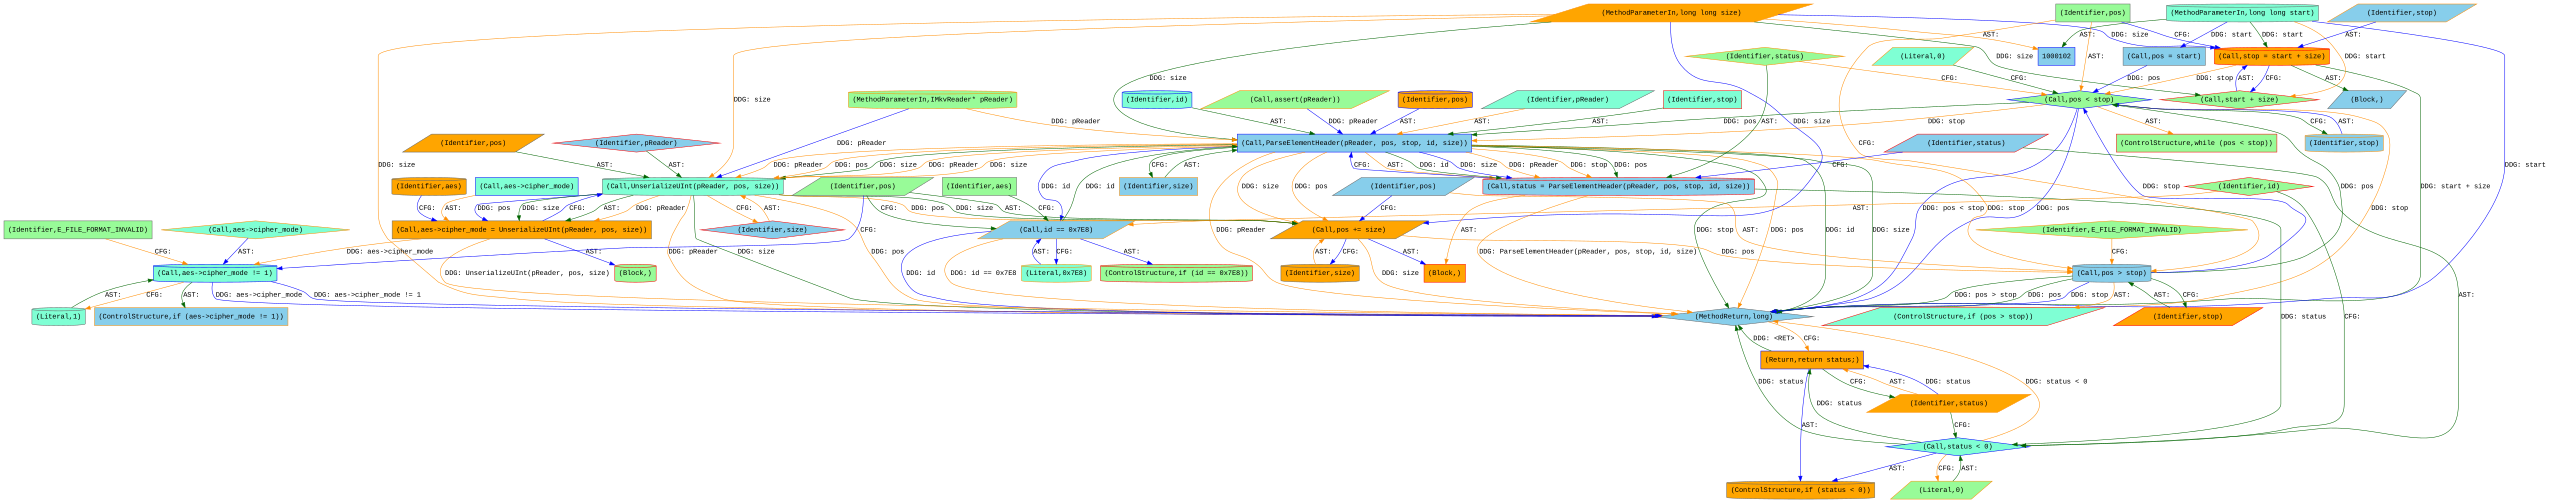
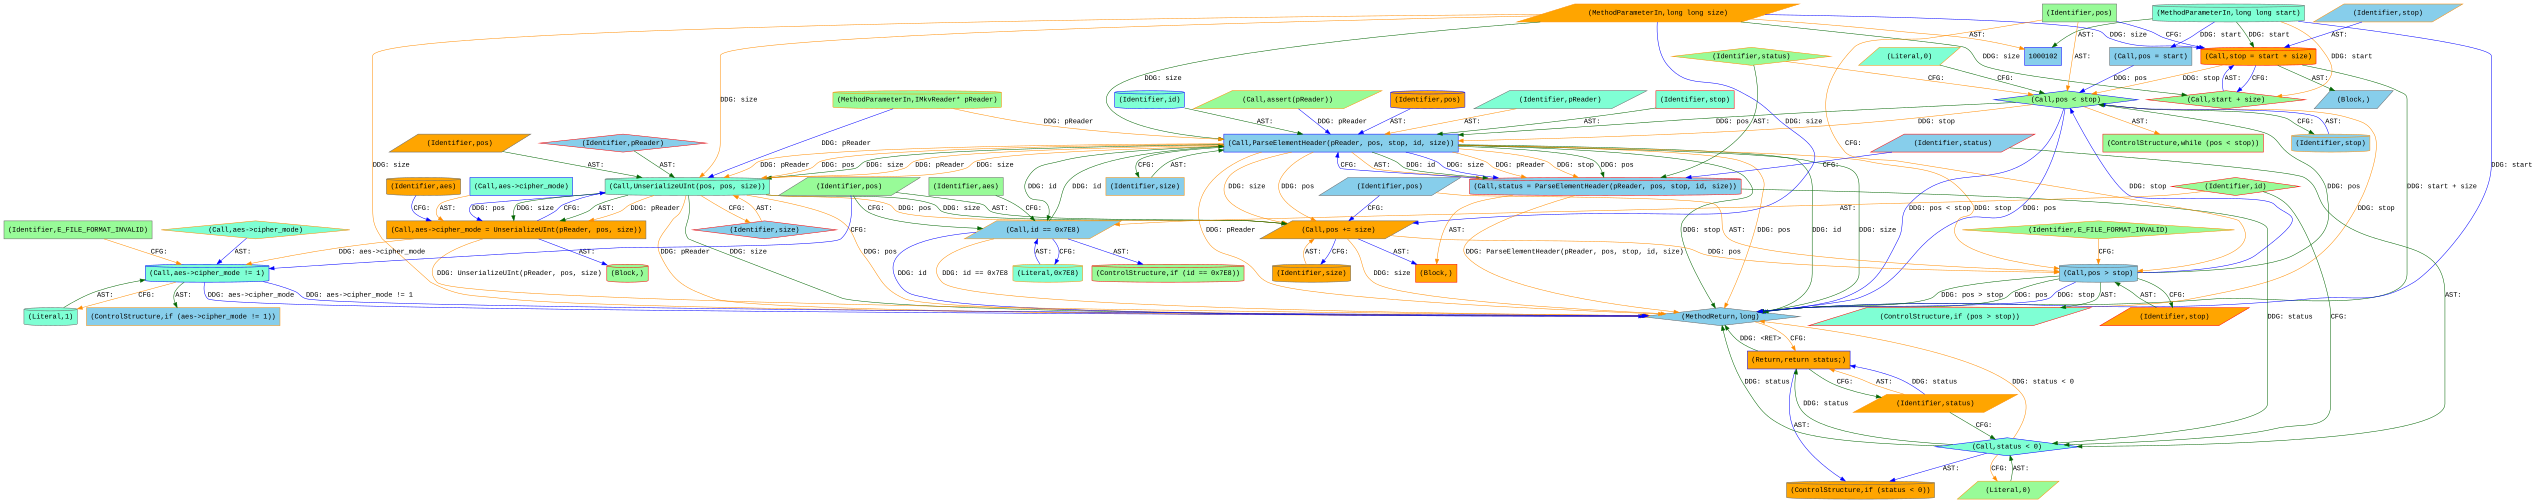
edge "(Call,ParseElementHeader(pReader, pos, stop, id, size))" -> "(Call,id == 0x7E8)": color blue -> darkgreen
node "(Call,UnserializeUInt(pReader, pos, size))": label "(Call,UnserializeUInt(pReader, pos, size))" -> "(Call,UnserializeUInt(pos, pos, size))"
edge "(Call,pos > stop)" -> "(ControlStructure,if (pos > stop))": color darkorange -> darkgreen
